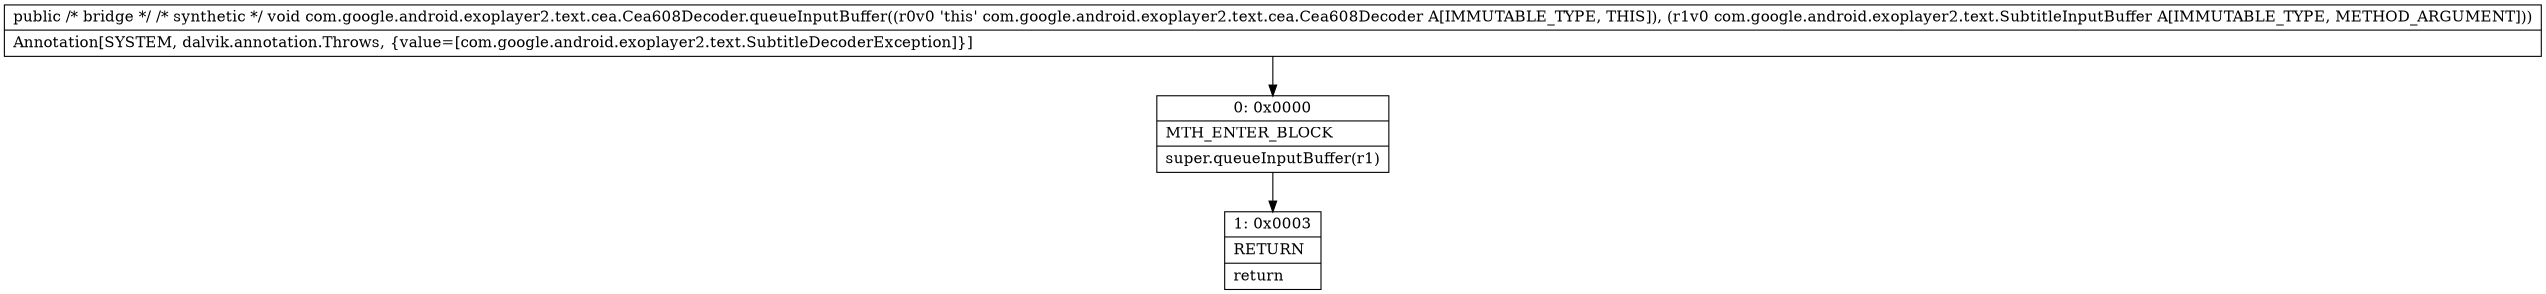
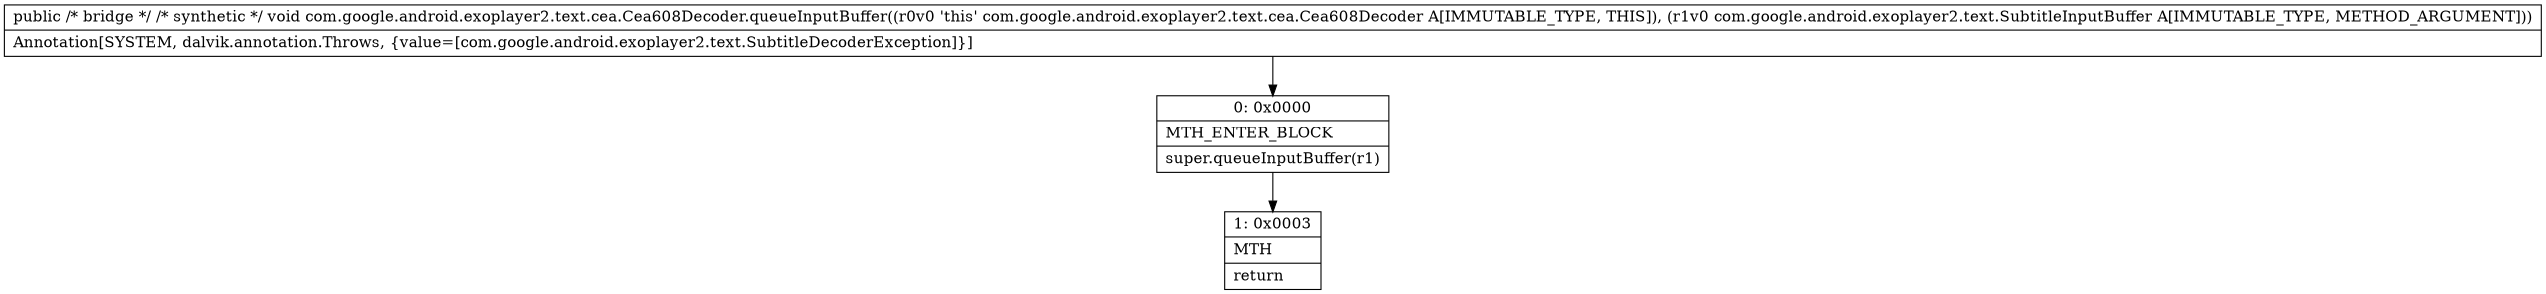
node "1: 0x0003": text "RETURN" -> "MTH"
